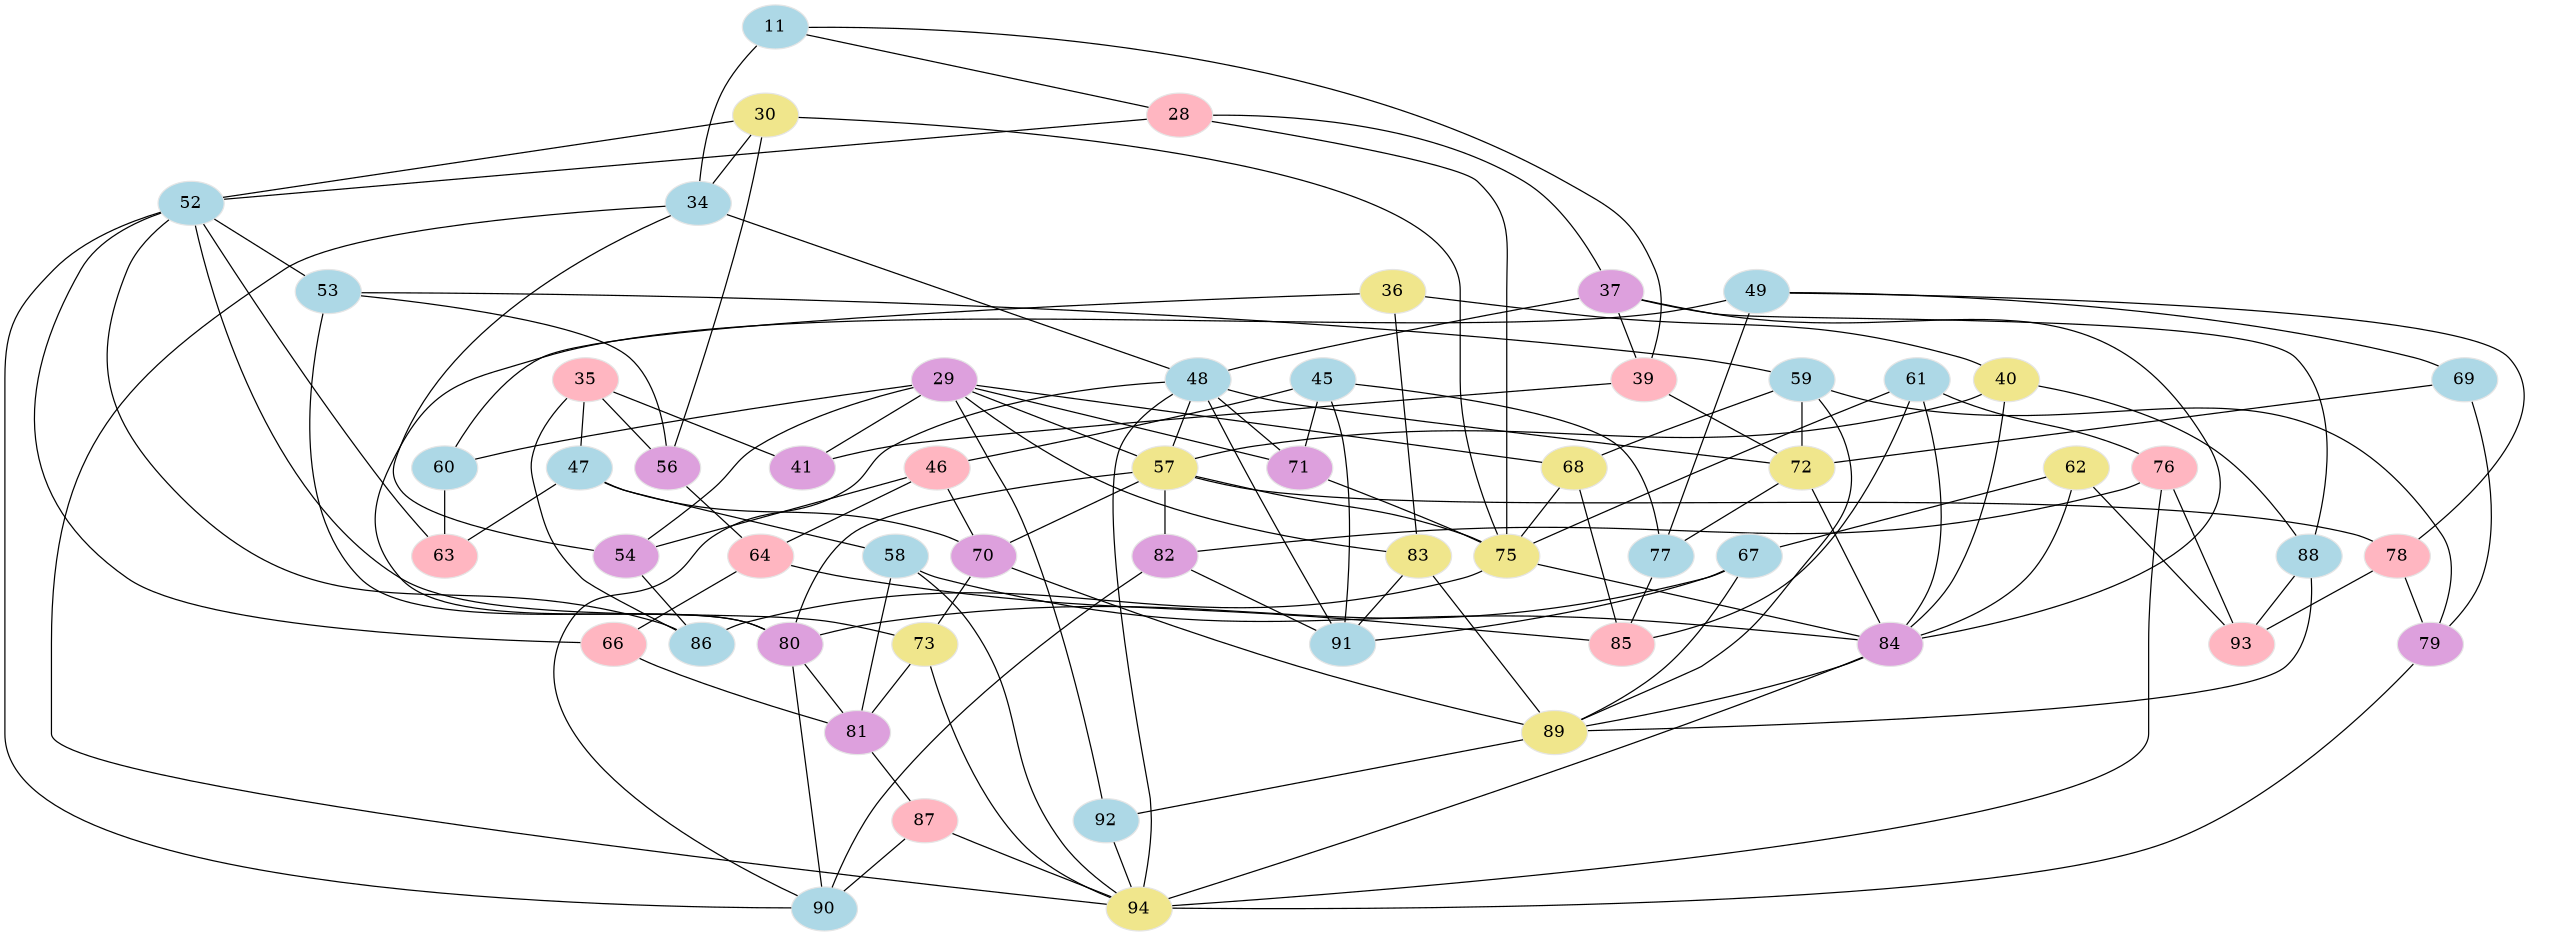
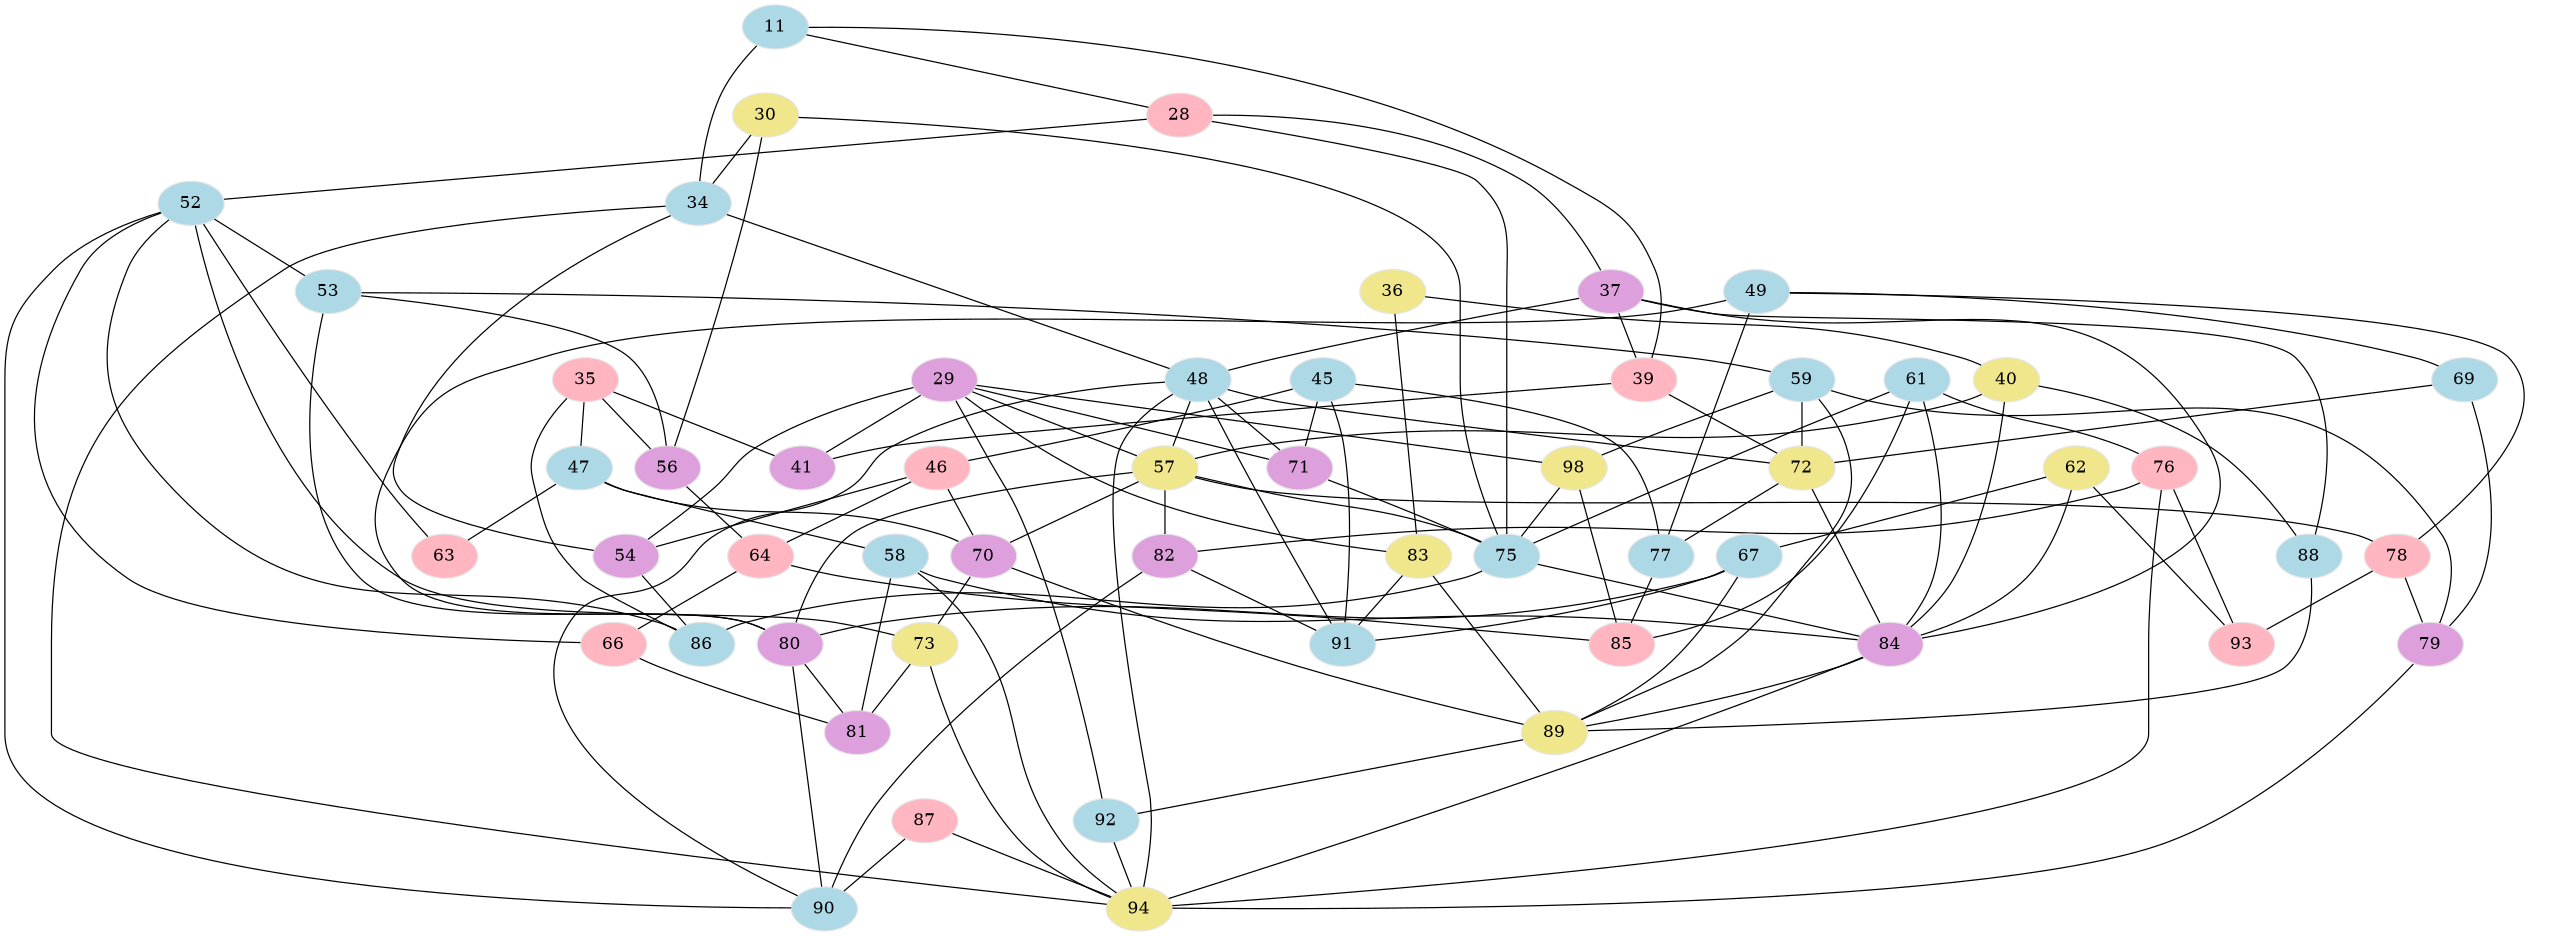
edge "30" -- "52": removed
node "60": removed
node "68": label "68" -> "98"
node "75": fillcolor khaki -> lightblue
edge "88" -- "93": removed
edge "81" -- "87": removed
